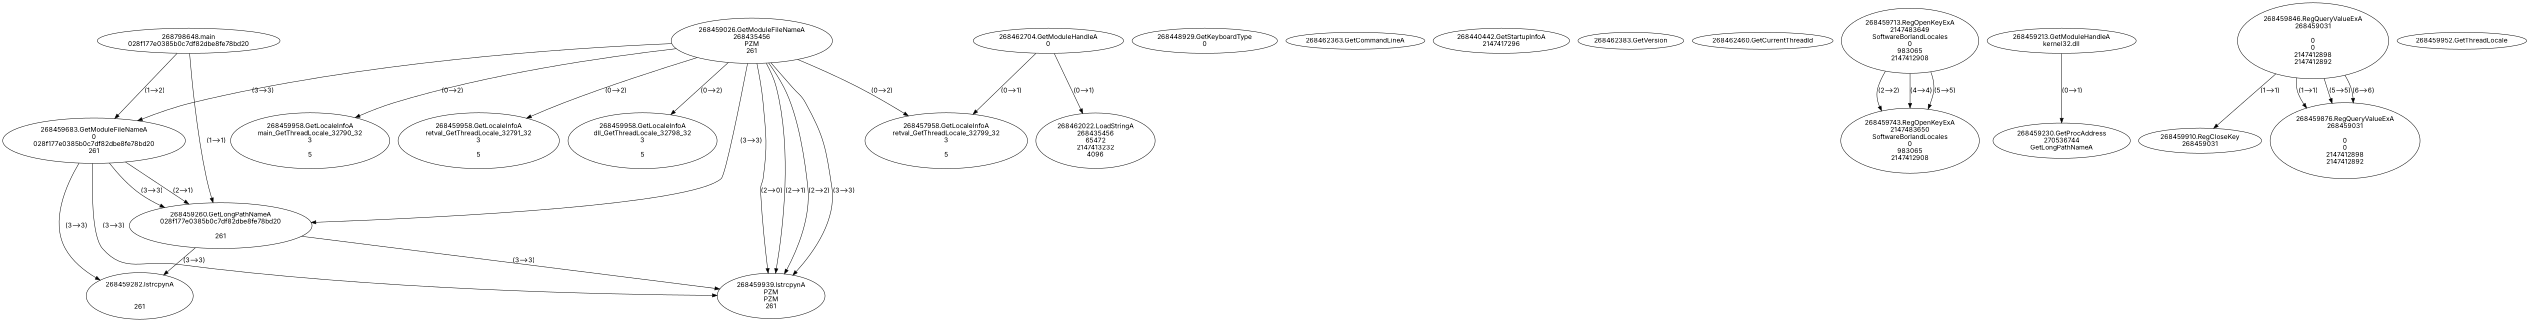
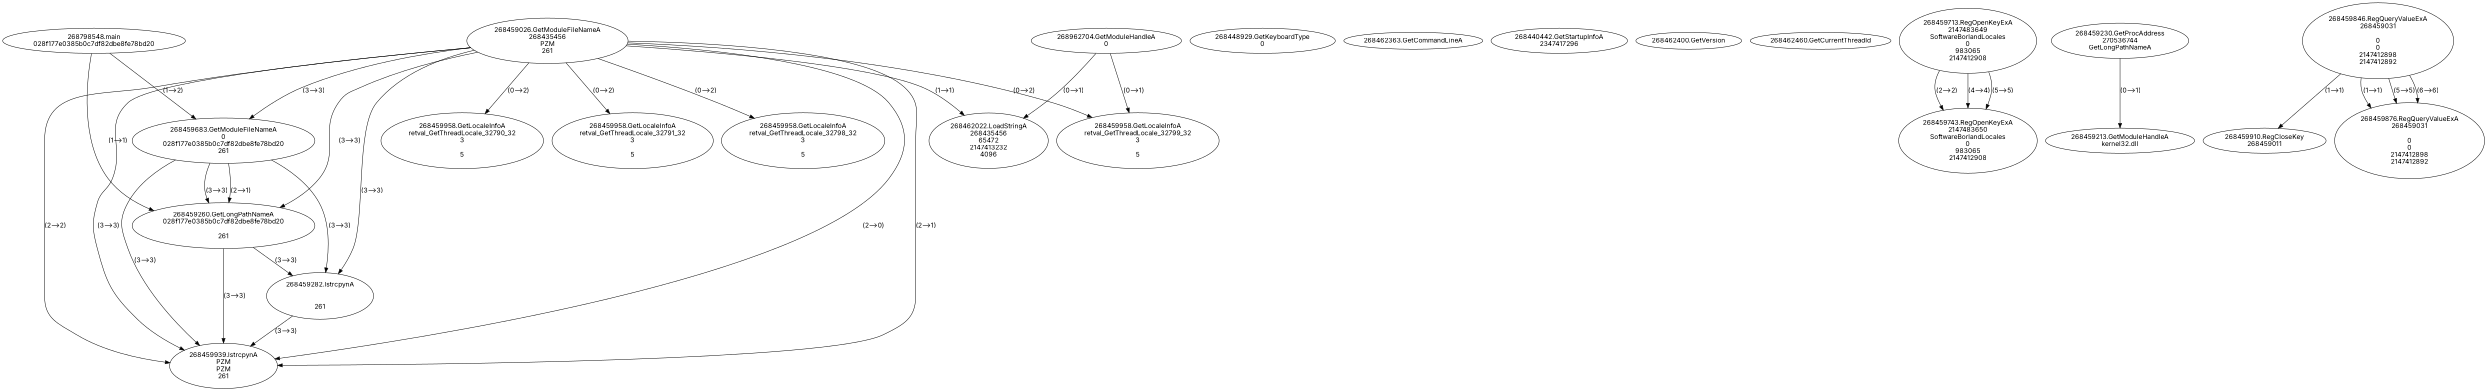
node "268798648.main 028f177e0385b0c7df82dbe8fe78bd20": label "268798648.main 028f177e0385b0c7df82dbe8fe78bd20" -> "268798548.main 028f177e0385b0c7df82dbe8fe78bd20"
node "268462704.GetModuleHandleA 0": label "268462704.GetModuleHandleA 0" -> "268962704.GetModuleHandleA 0"
node "268440442.GetStartupInfoA 2147417296": label "268440442.GetStartupInfoA 2147417296" -> "268440442.GetStartupInfoA 2347417296"
node "268462383.GetVersion": removed
node "268462400.GetVersion": added
node "268459952.GetThreadLocale": removed
edge "268459026.GetModuleFileNameA 268435456 PZM 261" -> "268462022.LoadStringA 268435456 65472 2147413232 4096": added, label "(1-->1)"
edge "268459213.GetModuleHandleA kernel32.dll" -> "268459230.GetProcAddress 270536744 GetLongPathNameA": reversed
edge "268459026.GetModuleFileNameA 268435456 PZM 261" -> "268459282.lstrcpynA 261": added, label "(3-->3)"
node "268459958.GetLocaleInfoA main_GetThreadLocale_32790_32 3 5": label "268459958.GetLocaleInfoA main_GetThreadLocale_32790_32 3 5" -> "268459958.GetLocaleInfoA retval_GetThreadLocale_32790_32 3 5"
node "268459958.GetLocaleInfoA dll_GetThreadLocale_32798_32 3 5": label "268459958.GetLocaleInfoA dll_GetThreadLocale_32798_32 3 5" -> "268459958.GetLocaleInfoA retval_GetThreadLocale_32798_32 3 5"
node "268457958.GetLocaleInfoA retval_GetThreadLocale_32799_32 3 5": label "268457958.GetLocaleInfoA retval_GetThreadLocale_32799_32 3 5" -> "268459958.GetLocaleInfoA retval_GetThreadLocale_32799_32 3 5"
node "268459910.RegCloseKey 268459031": label "268459910.RegCloseKey 268459031" -> "268459910.RegCloseKey 268459011"
edge "268459282.lstrcpynA 261" -> "268459939.lstrcpynA PZM PZM 261": added, label "(3-->3)"
